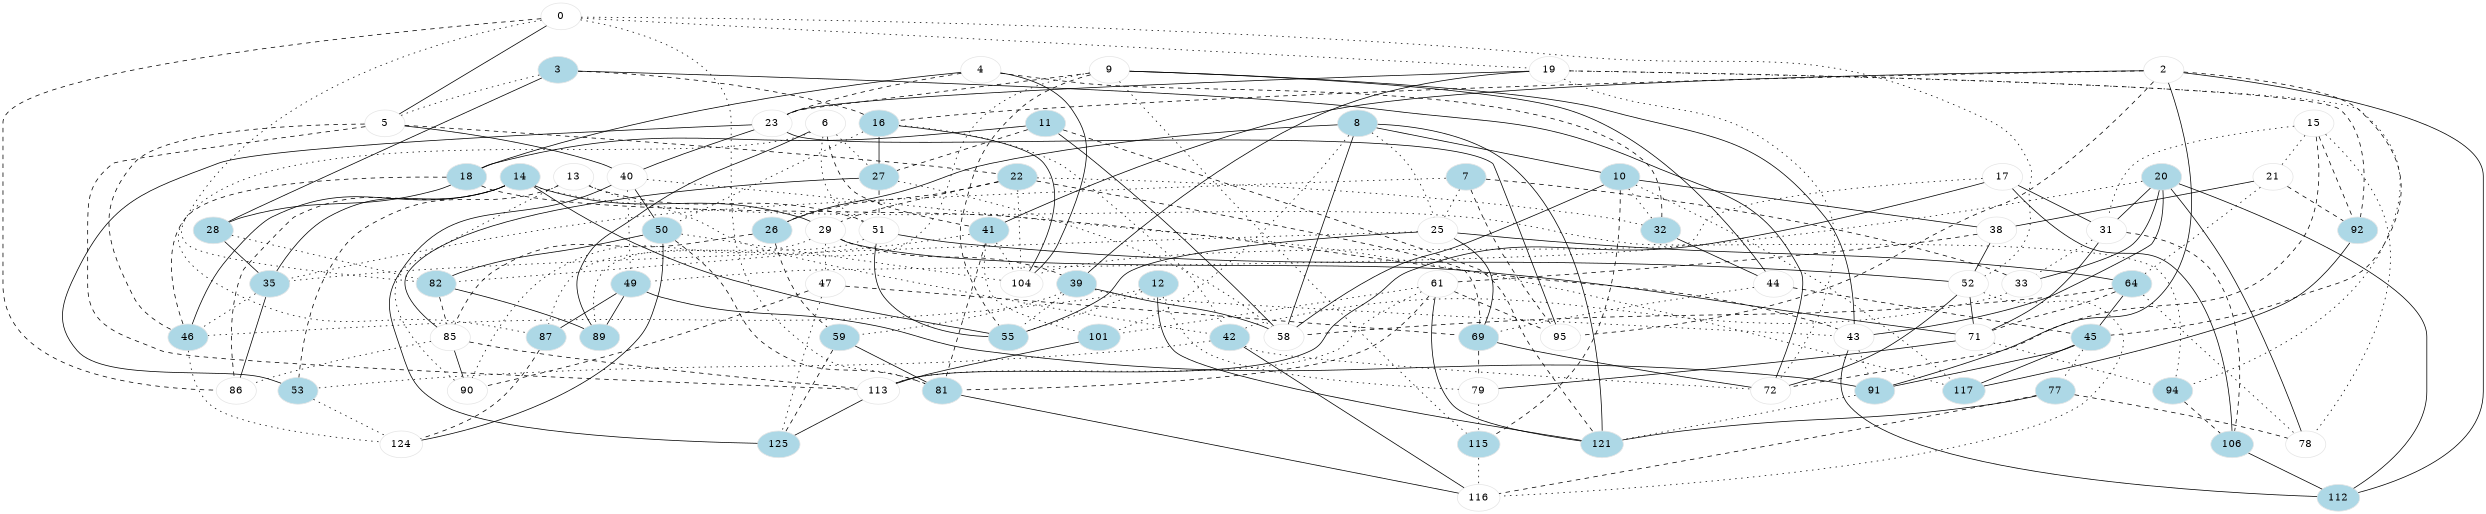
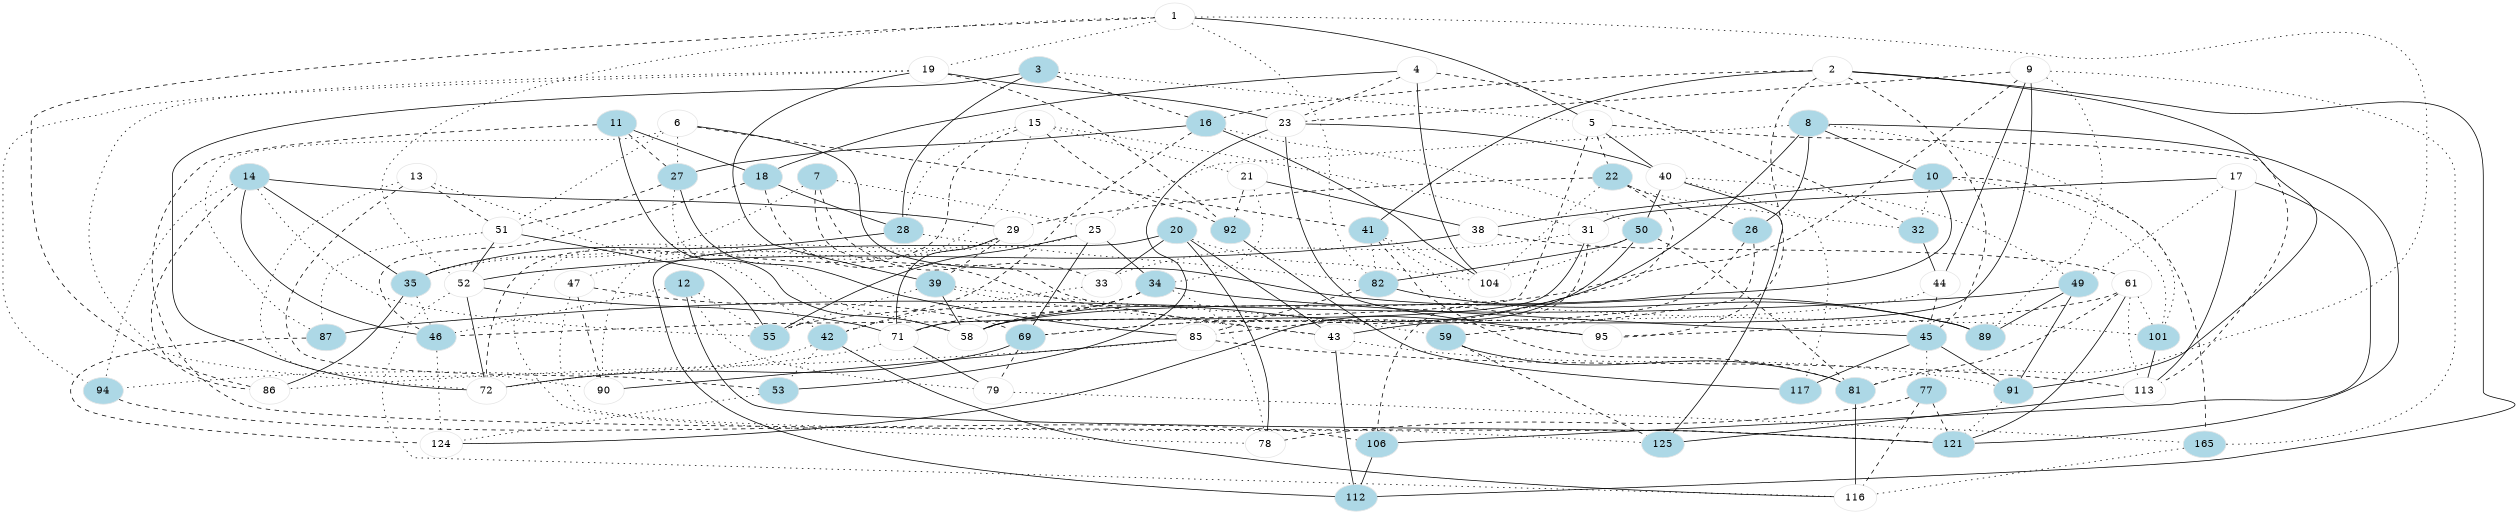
node "0": label "0" -> "1"
edge "15" -- "28": added
edge "16" -- "42": style dotted -> dashed
edge "20" -- "31": removed
edge "10" -- "117": now "10" -- "101"
edge "14" -- "55": style solid -> dotted
node "64": label "64" -> "34"
edge "77" -- "121": style solid -> dashed
node "115": label "115" -> "165"
